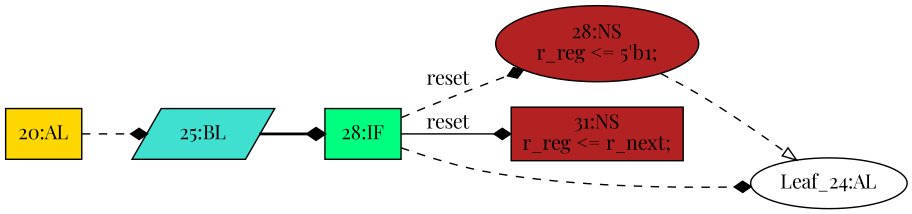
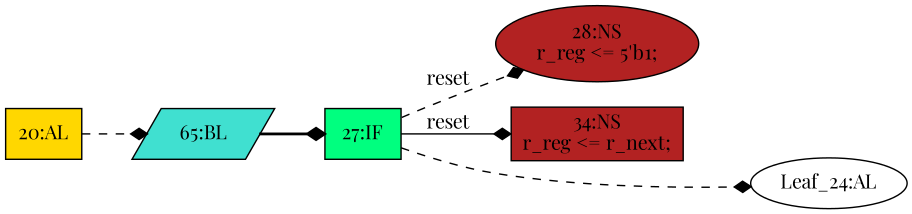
edge "28:NS r_reg <= 5'b1;" -> "Leaf_24:AL": removed
node "25:BL": label "25:BL" -> "65:BL"
node "28:IF": label "28:IF" -> "27:IF"
node "31:NS r_reg <= r_next;": label "31:NS r_reg <= r_next;" -> "34:NS r_reg <= r_next;"
